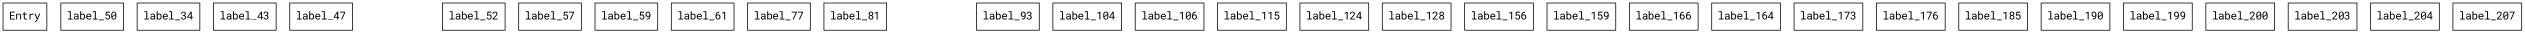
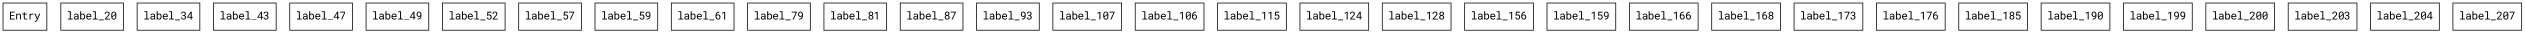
node "label_50": label "label_50" -> "label_20"
node "label_49": added
node "label_77": label "label_77" -> "label_79"
node "label_87": added
node "label_104": label "label_104" -> "label_107"
node "label_164": label "label_164" -> "label_168"
